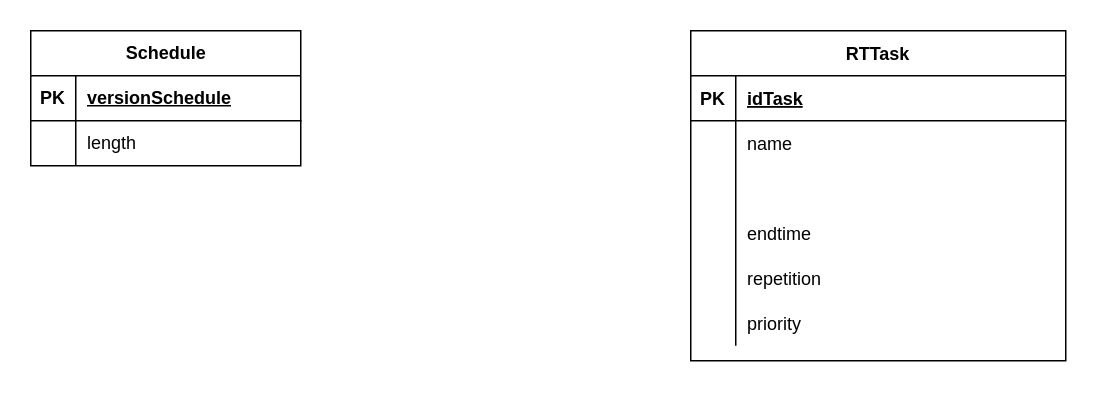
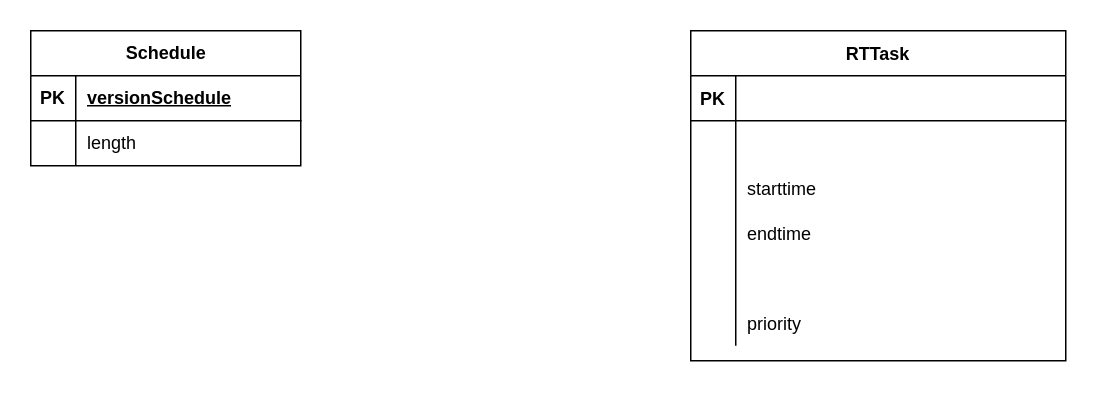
node "idTask": removed
node "name": removed
node "starttime": added
node "repetition": removed
